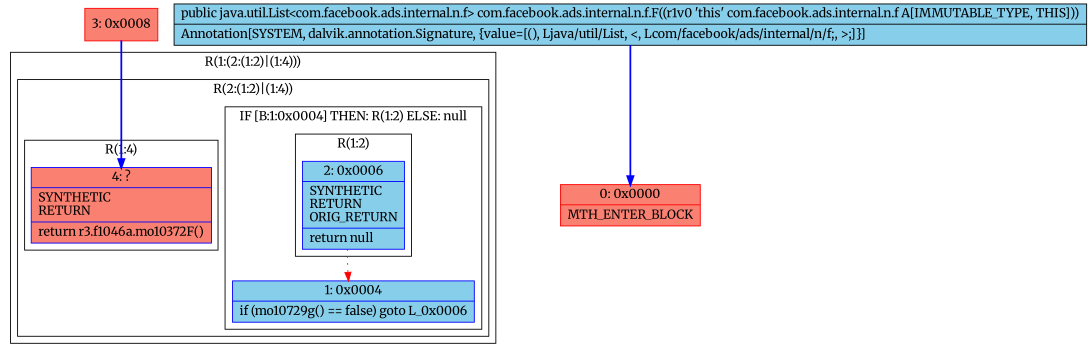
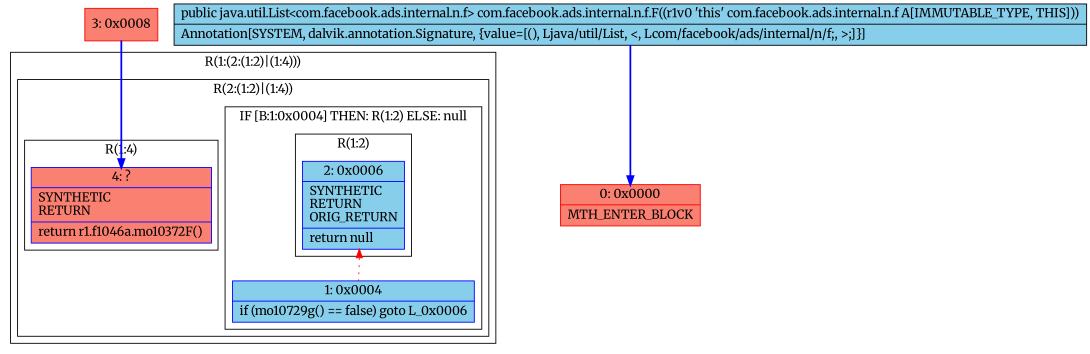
node "4: ?": text "return r3.f1046a.mo10372F()" -> "return r1.f1046a.mo10372F()"
edge "2: 0x0006" -> "1: 0x0004": reversed
